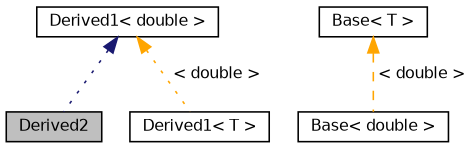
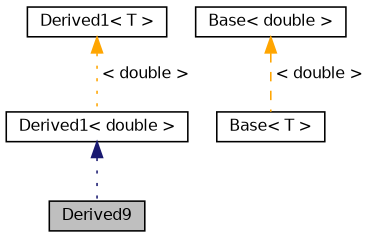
edge "Derived1< T >" -> "Derived1< double >": reversed
edge "Base< double >" -> "Base< T >": reversed
node "Derived2": label "Derived2" -> "Derived9"
